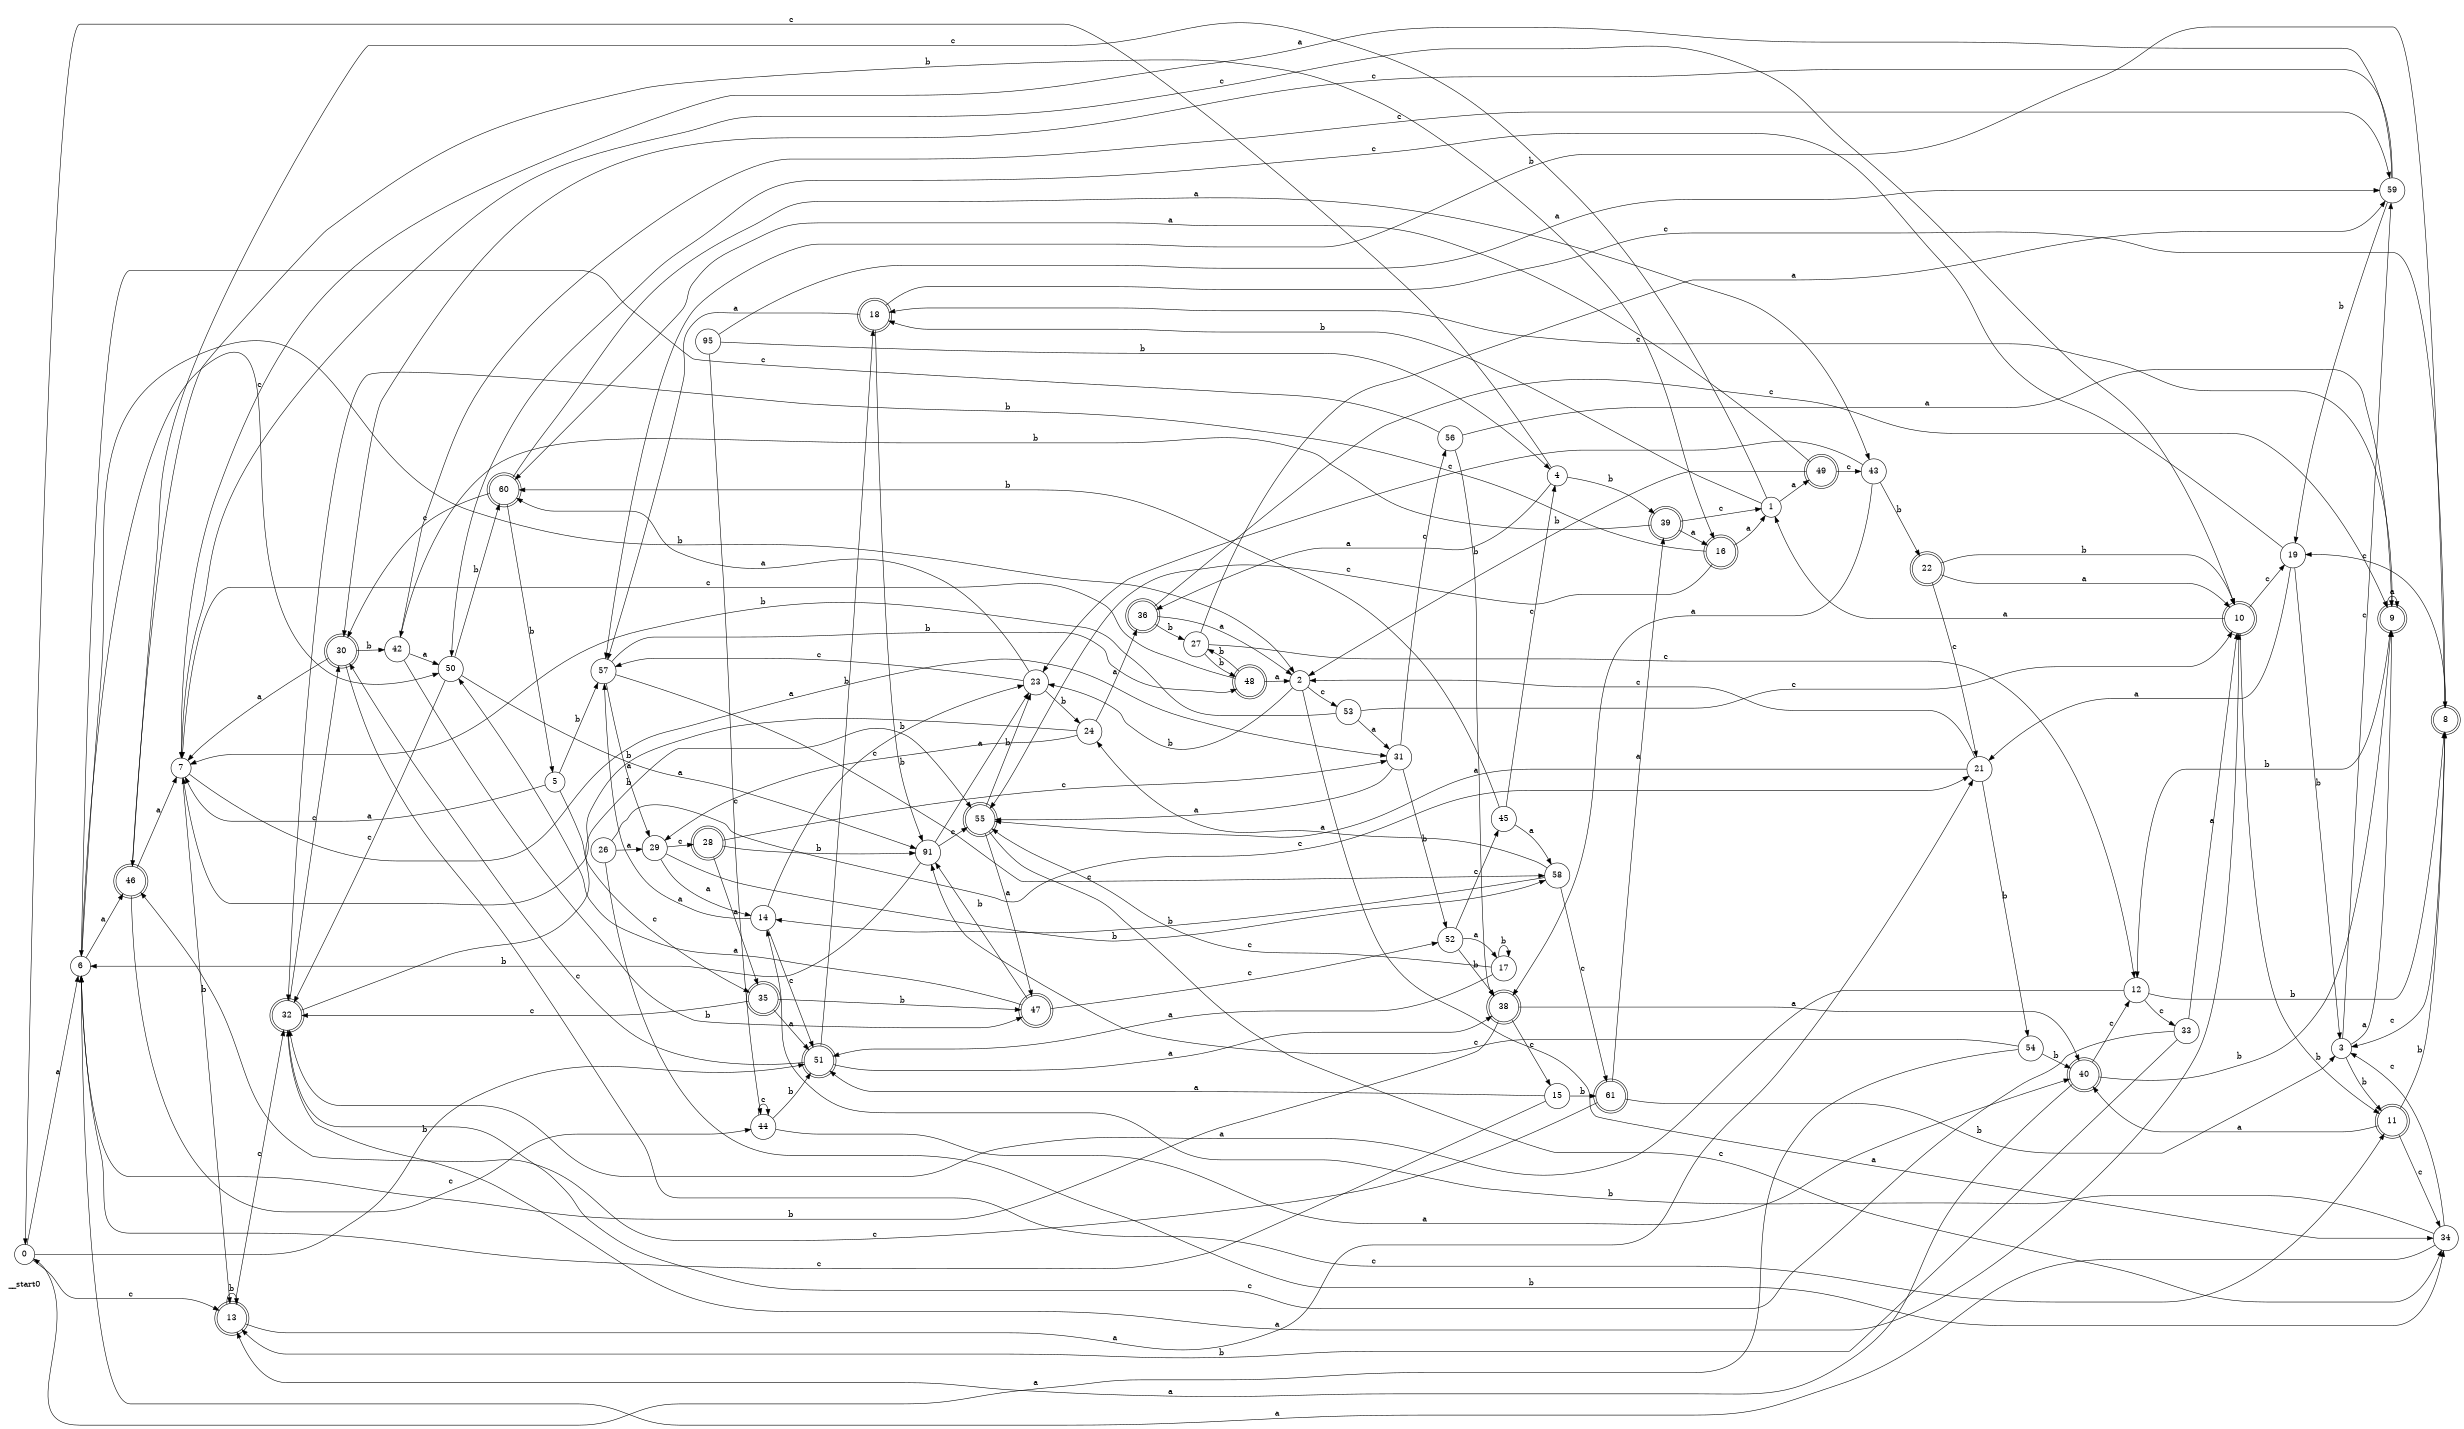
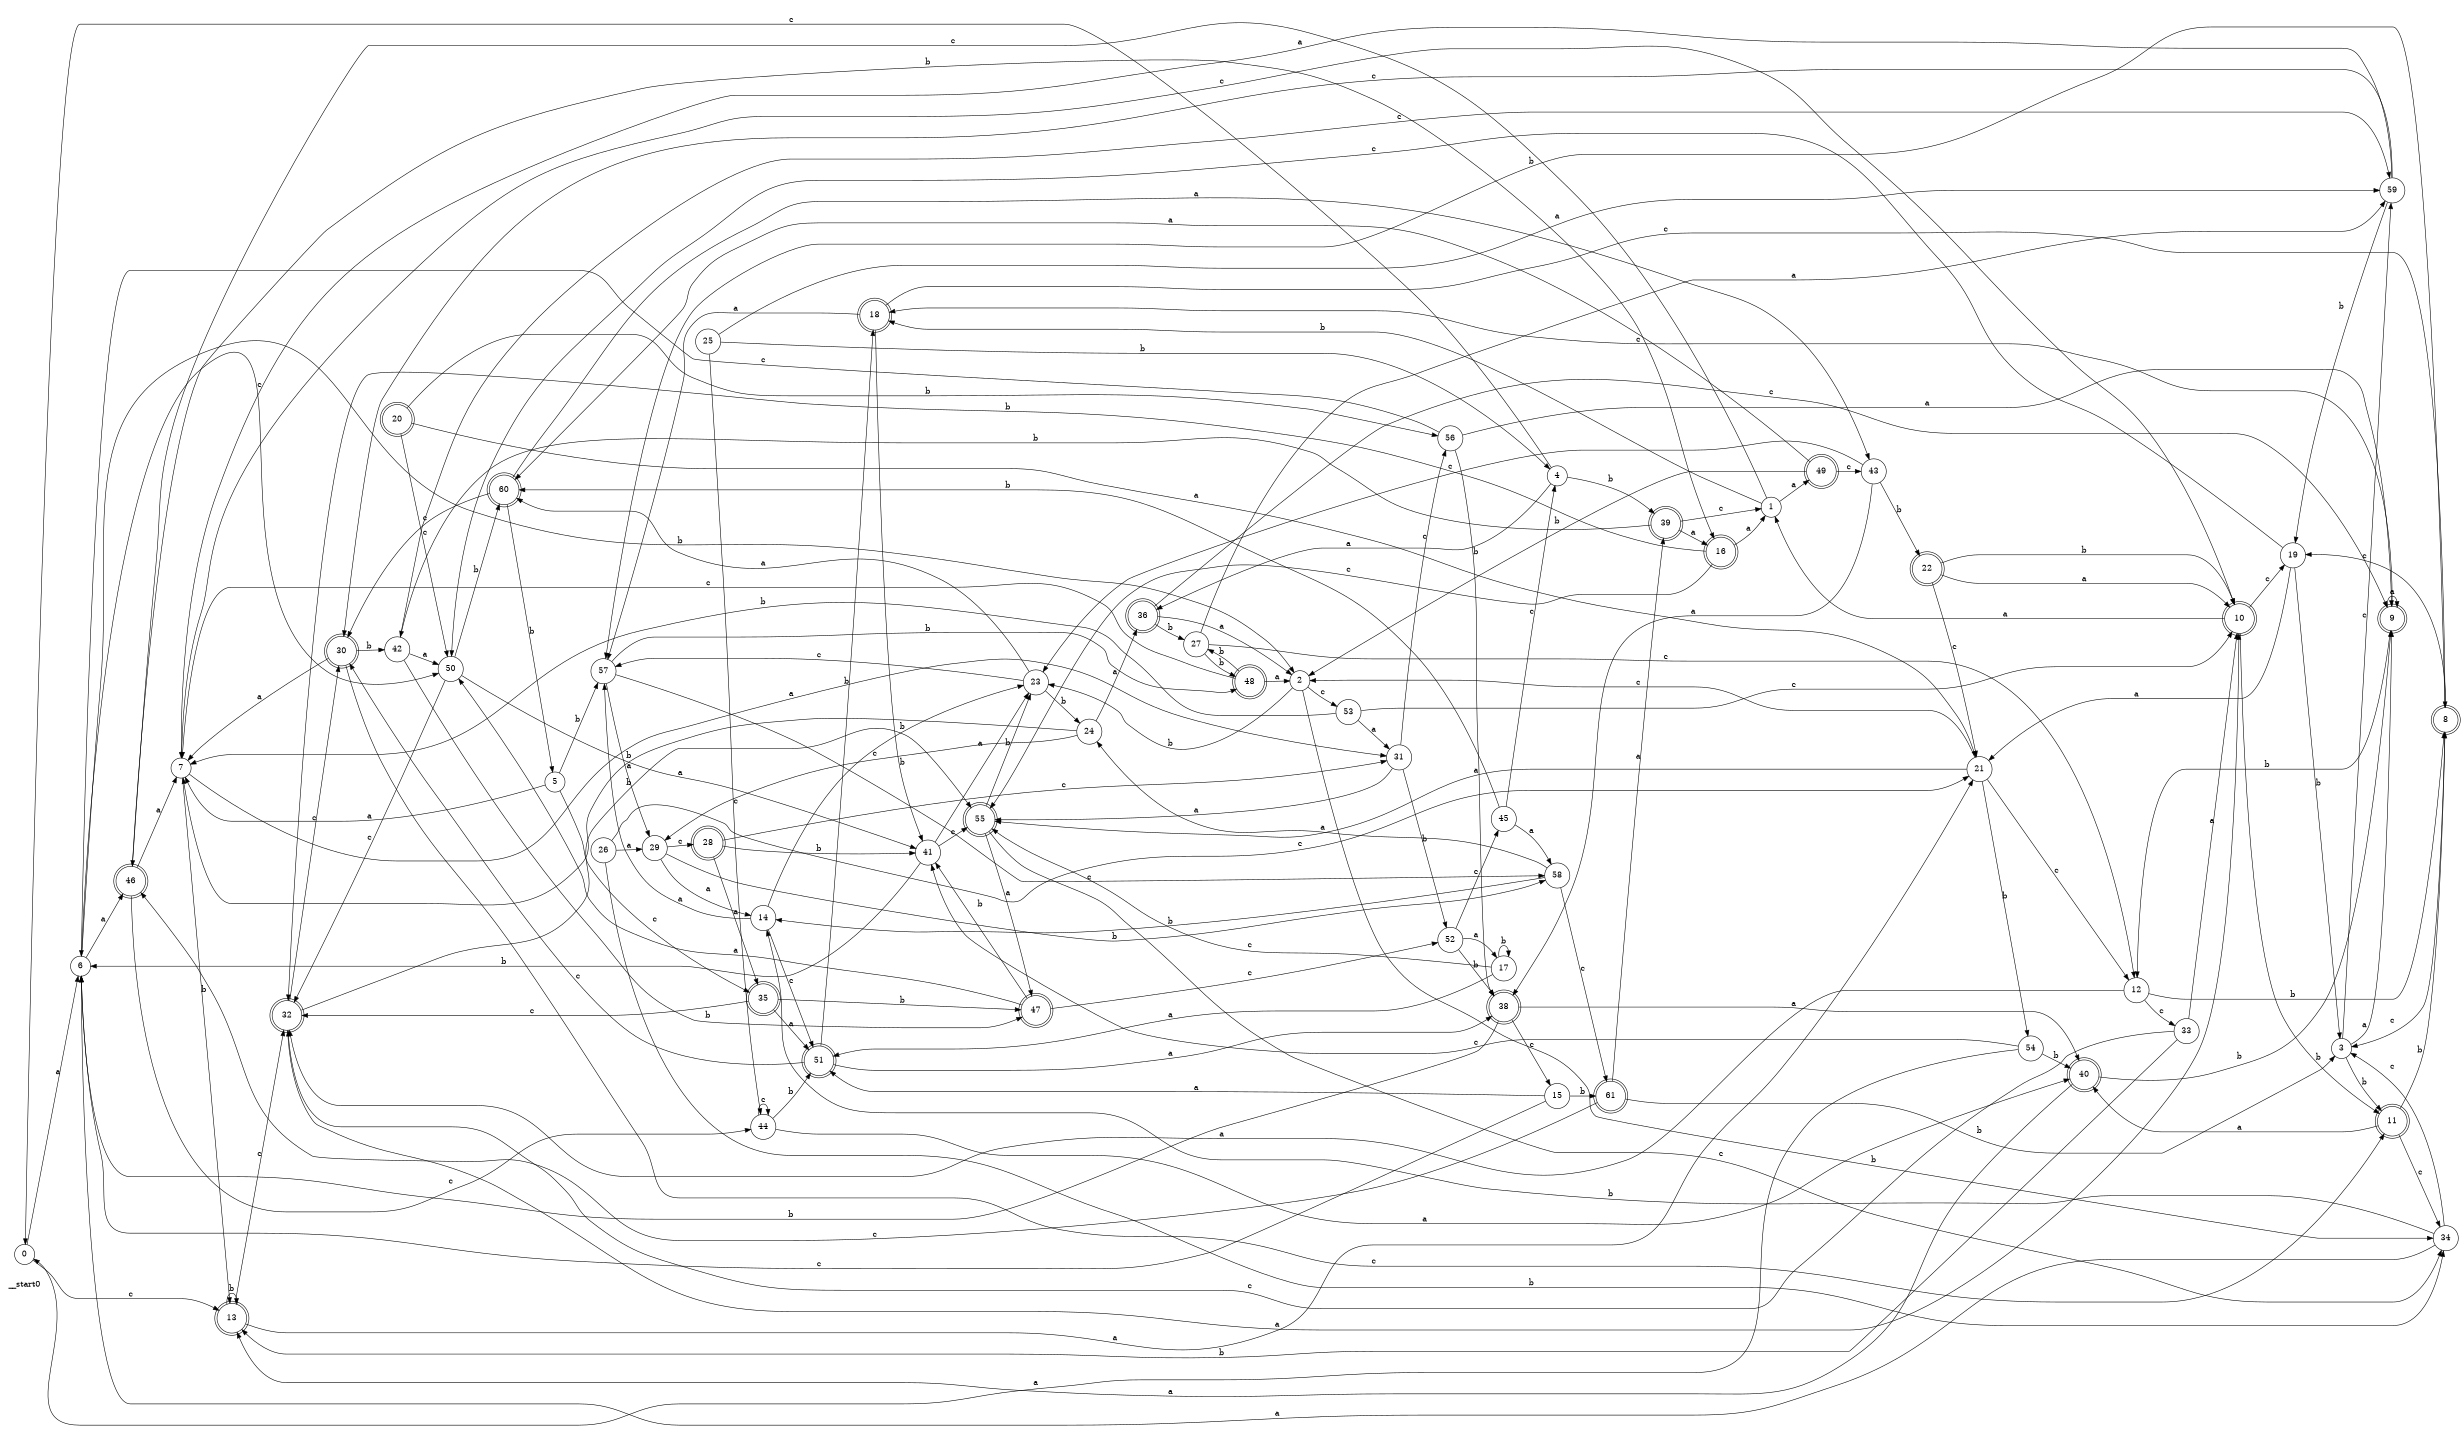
node "95": label "95" -> "25"
node "20": added
node "91": label "91" -> "41"
edge "40" -> "12": now "21" -> "12"
edge "2" -> "34": label "a" -> "b"
edge "0" -> "51": removed, label "b"
